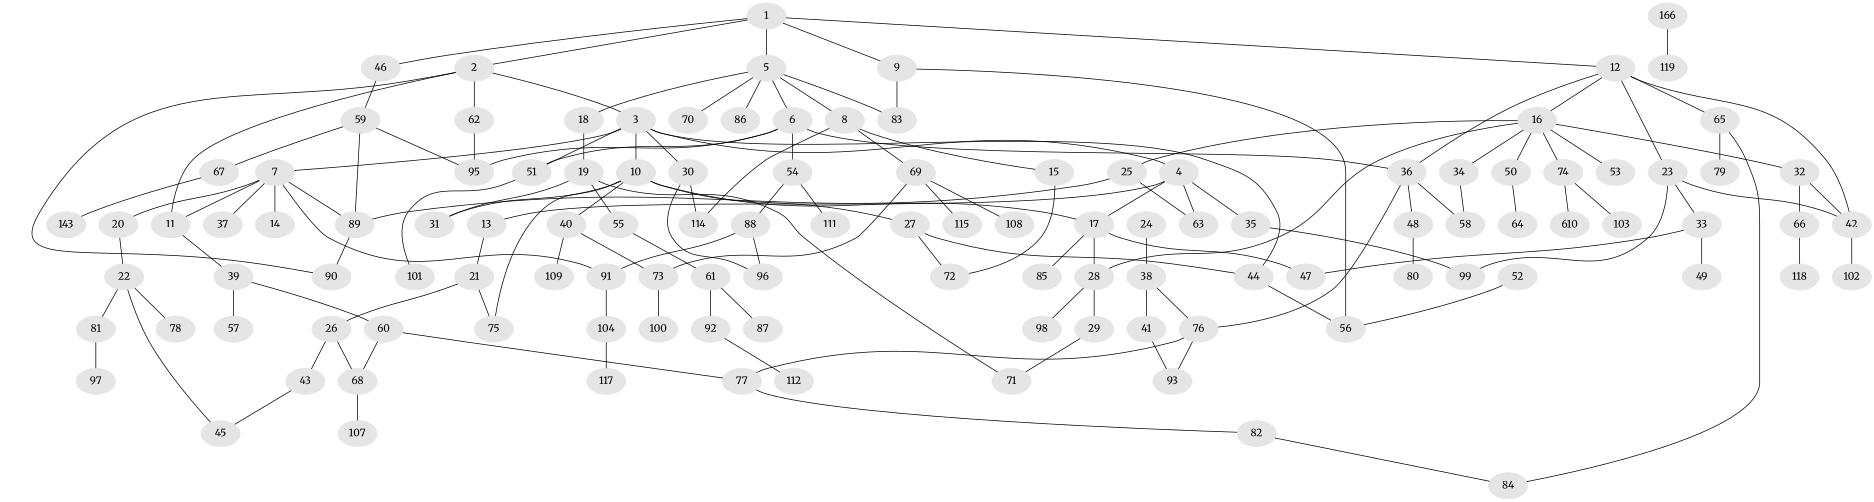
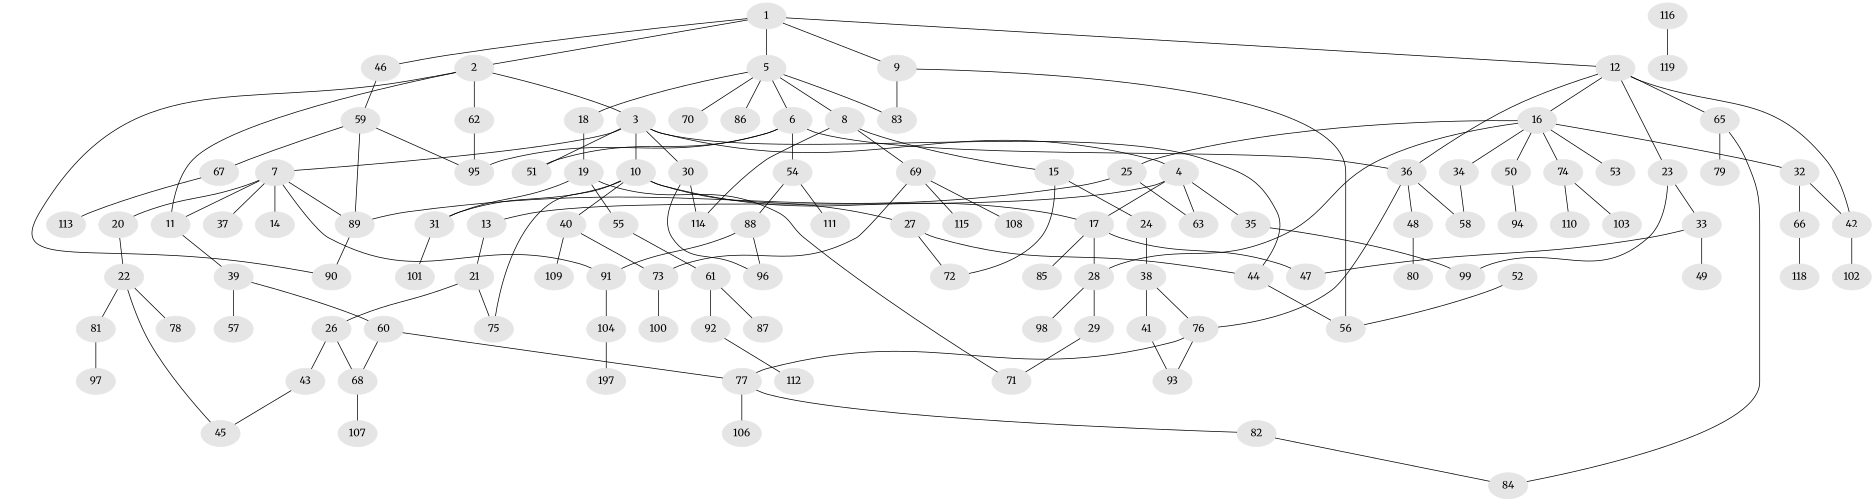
node "166": label "166" -> "116"
edge "51" -- "101": now "31" -- "101"
edge "15" -- "24": added
edge "23" -- "42": removed
node "143": label "143" -> "113"
node "64": label "64" -> "94"
node "610": label "610" -> "110"
node "117": label "117" -> "197"
node "106": added
